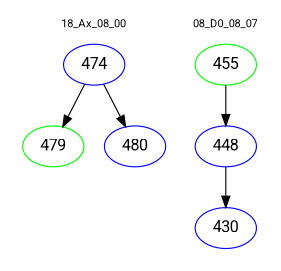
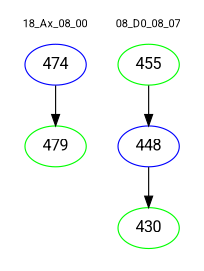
node "480": removed
node "430": color blue -> green
